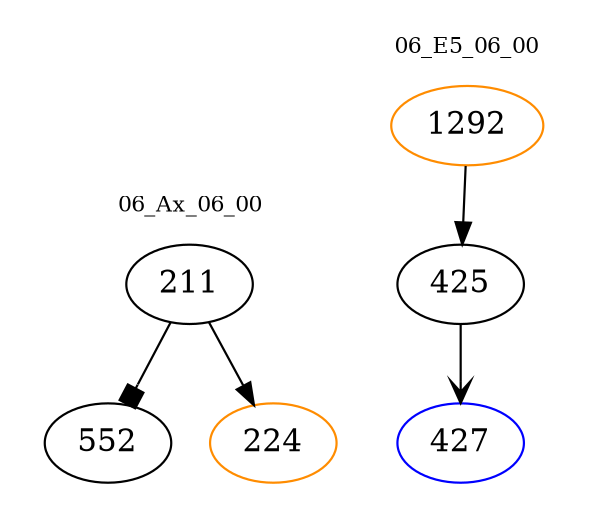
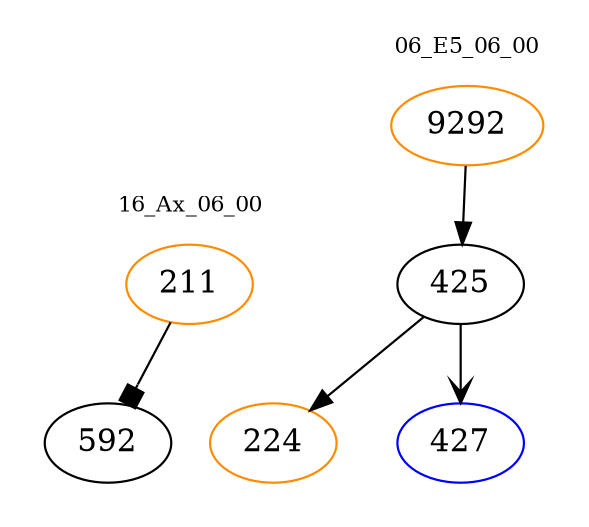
node "1292": label "1292" -> "9292"
cluster "06_Ax_06_00": label "06_Ax_06_00" -> "16_Ax_06_00"
node "211": color black -> darkorange
edge "211" -> "224": now "425" -> "224"
node "552": label "552" -> "592"
